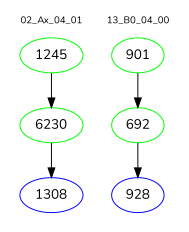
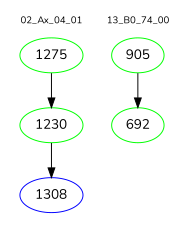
cluster "13_B0_04_00": label "13_B0_04_00" -> "13_B0_74_00"
node "1245": label "1245" -> "1275"
node "901": label "901" -> "905"
node "6230": label "6230" -> "1230"
node "928": removed
